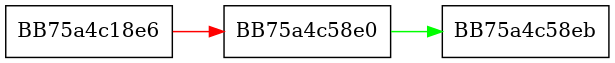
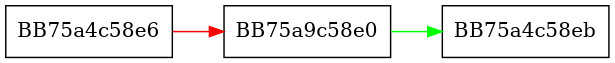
node "BB75a4c18e6": label "BB75a4c18e6" -> "BB75a4c58e6"
node "BB75a4c58e0": label "BB75a4c58e0" -> "BB75a9c58e0"
